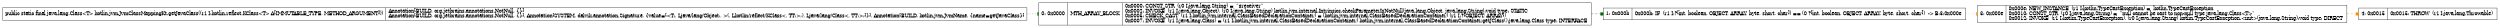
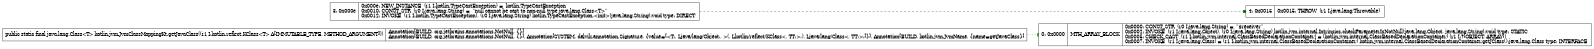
node "1: 0x000b": removed
edge "3: 0x000e" -> "4: 0x0015": color darkorange -> darkgreen
